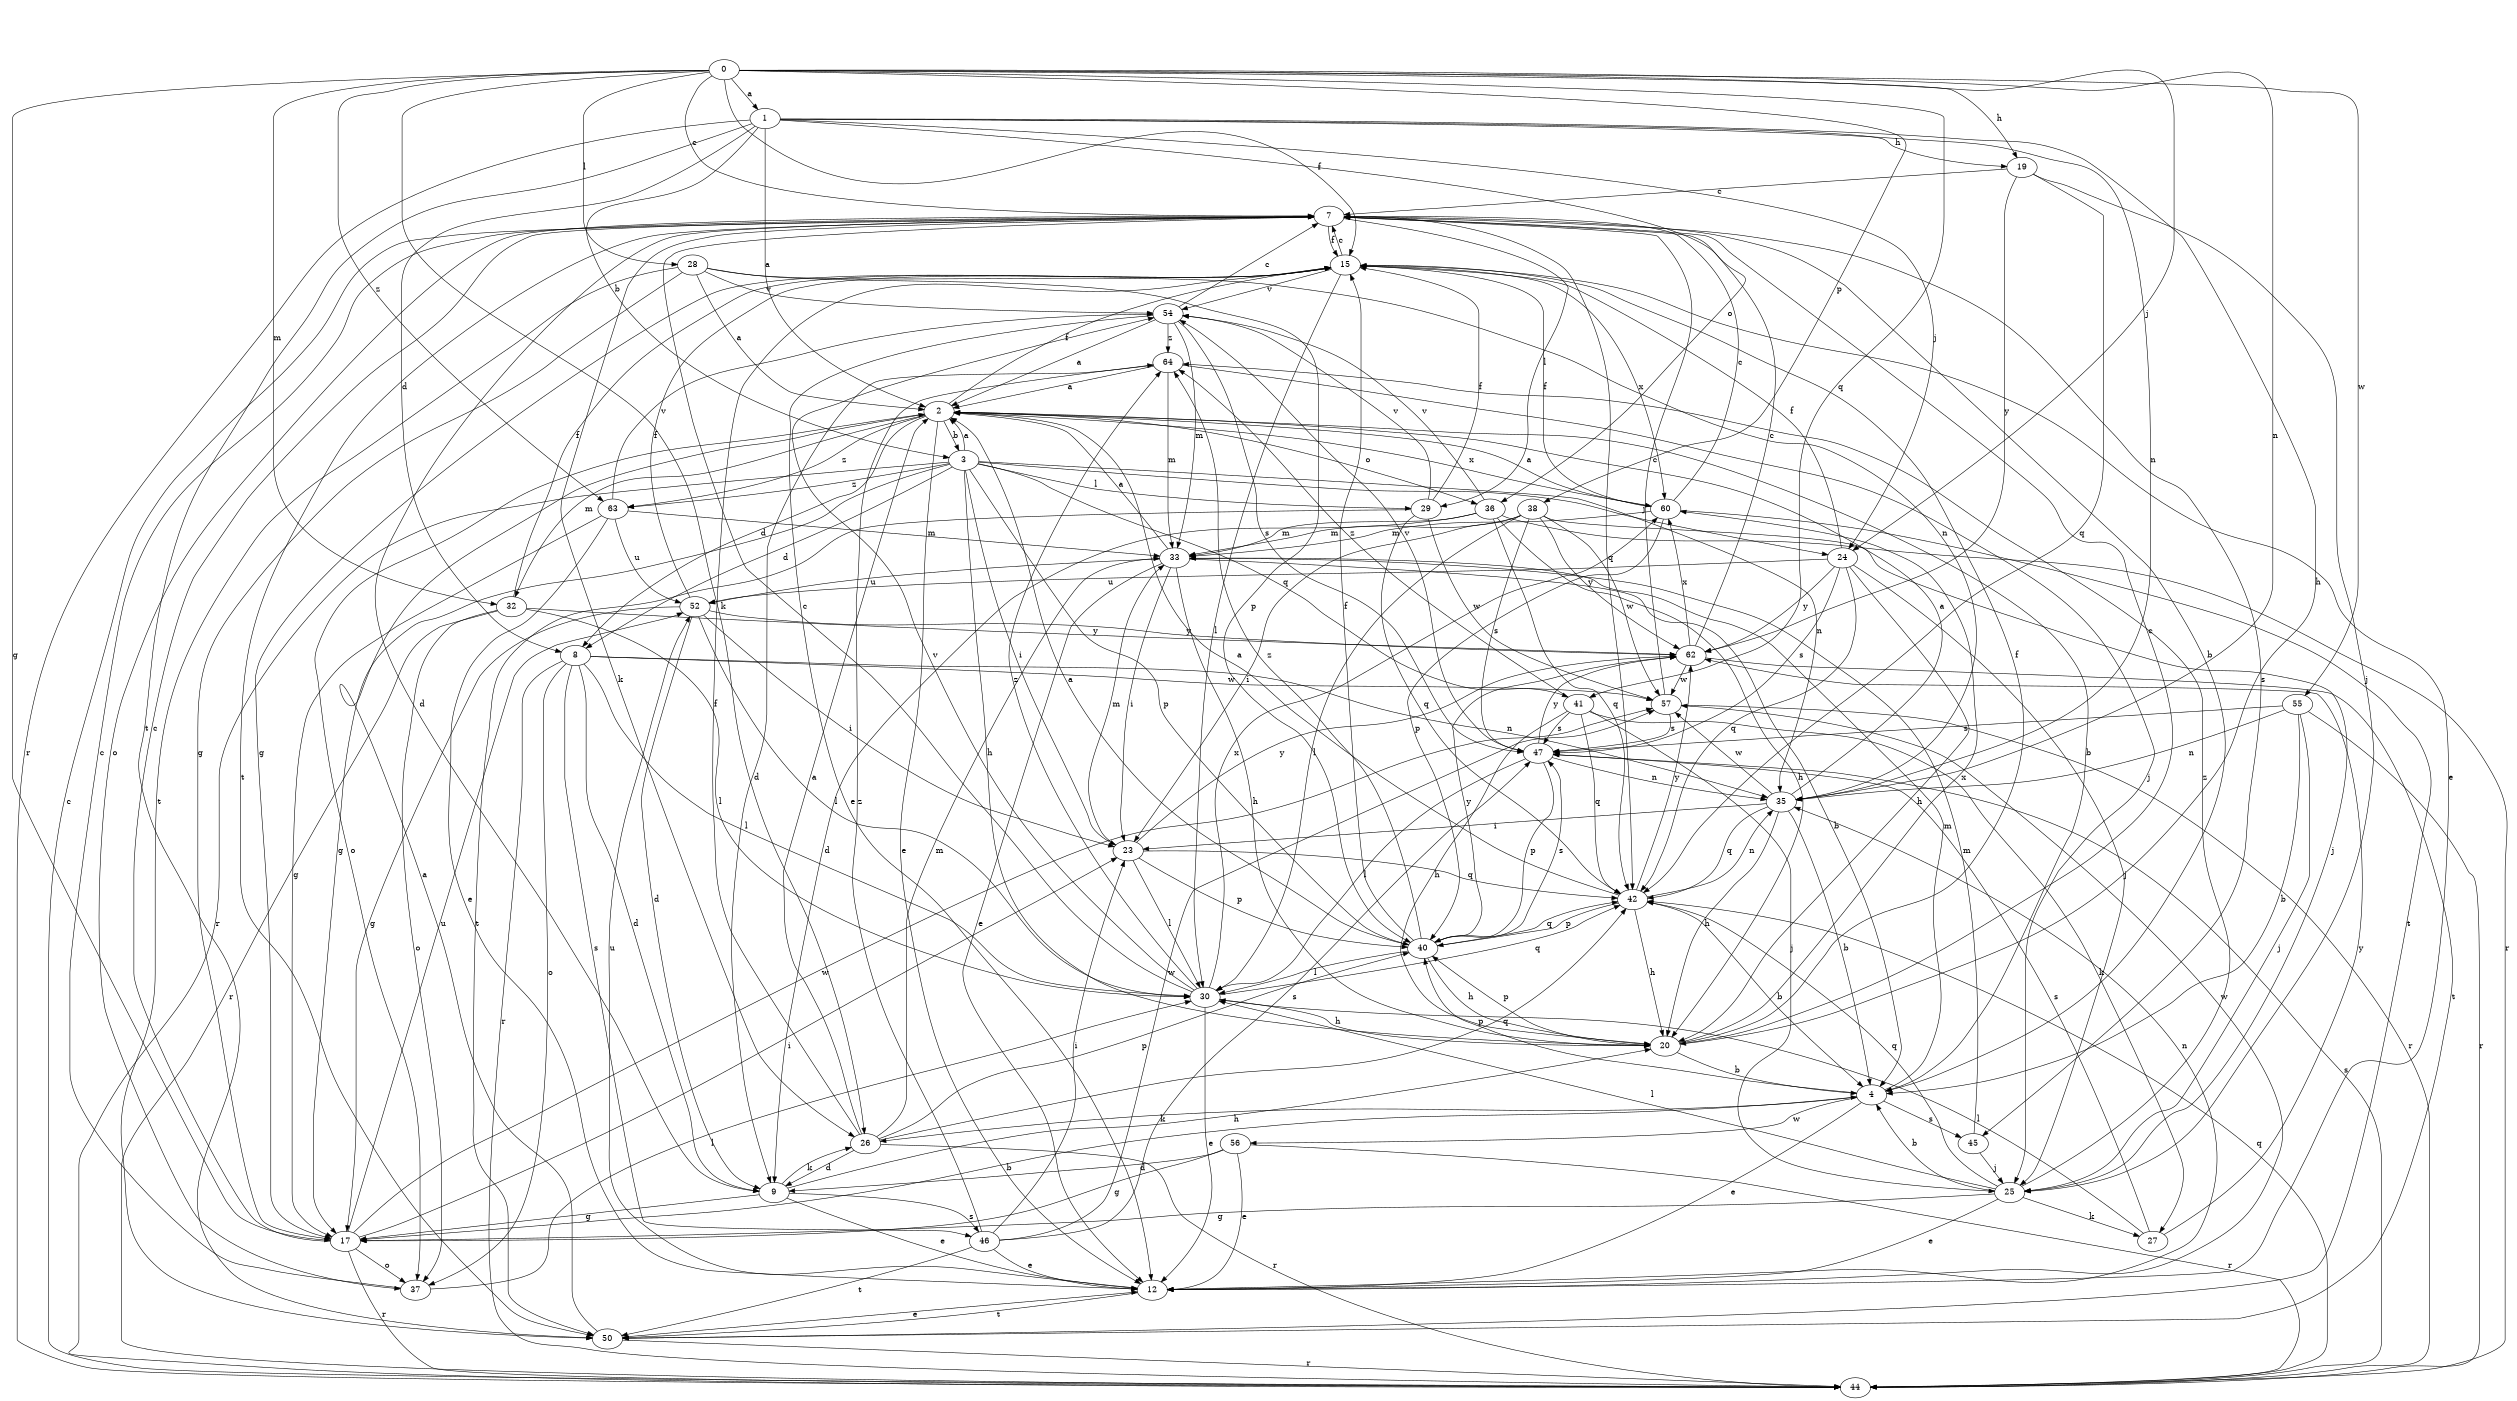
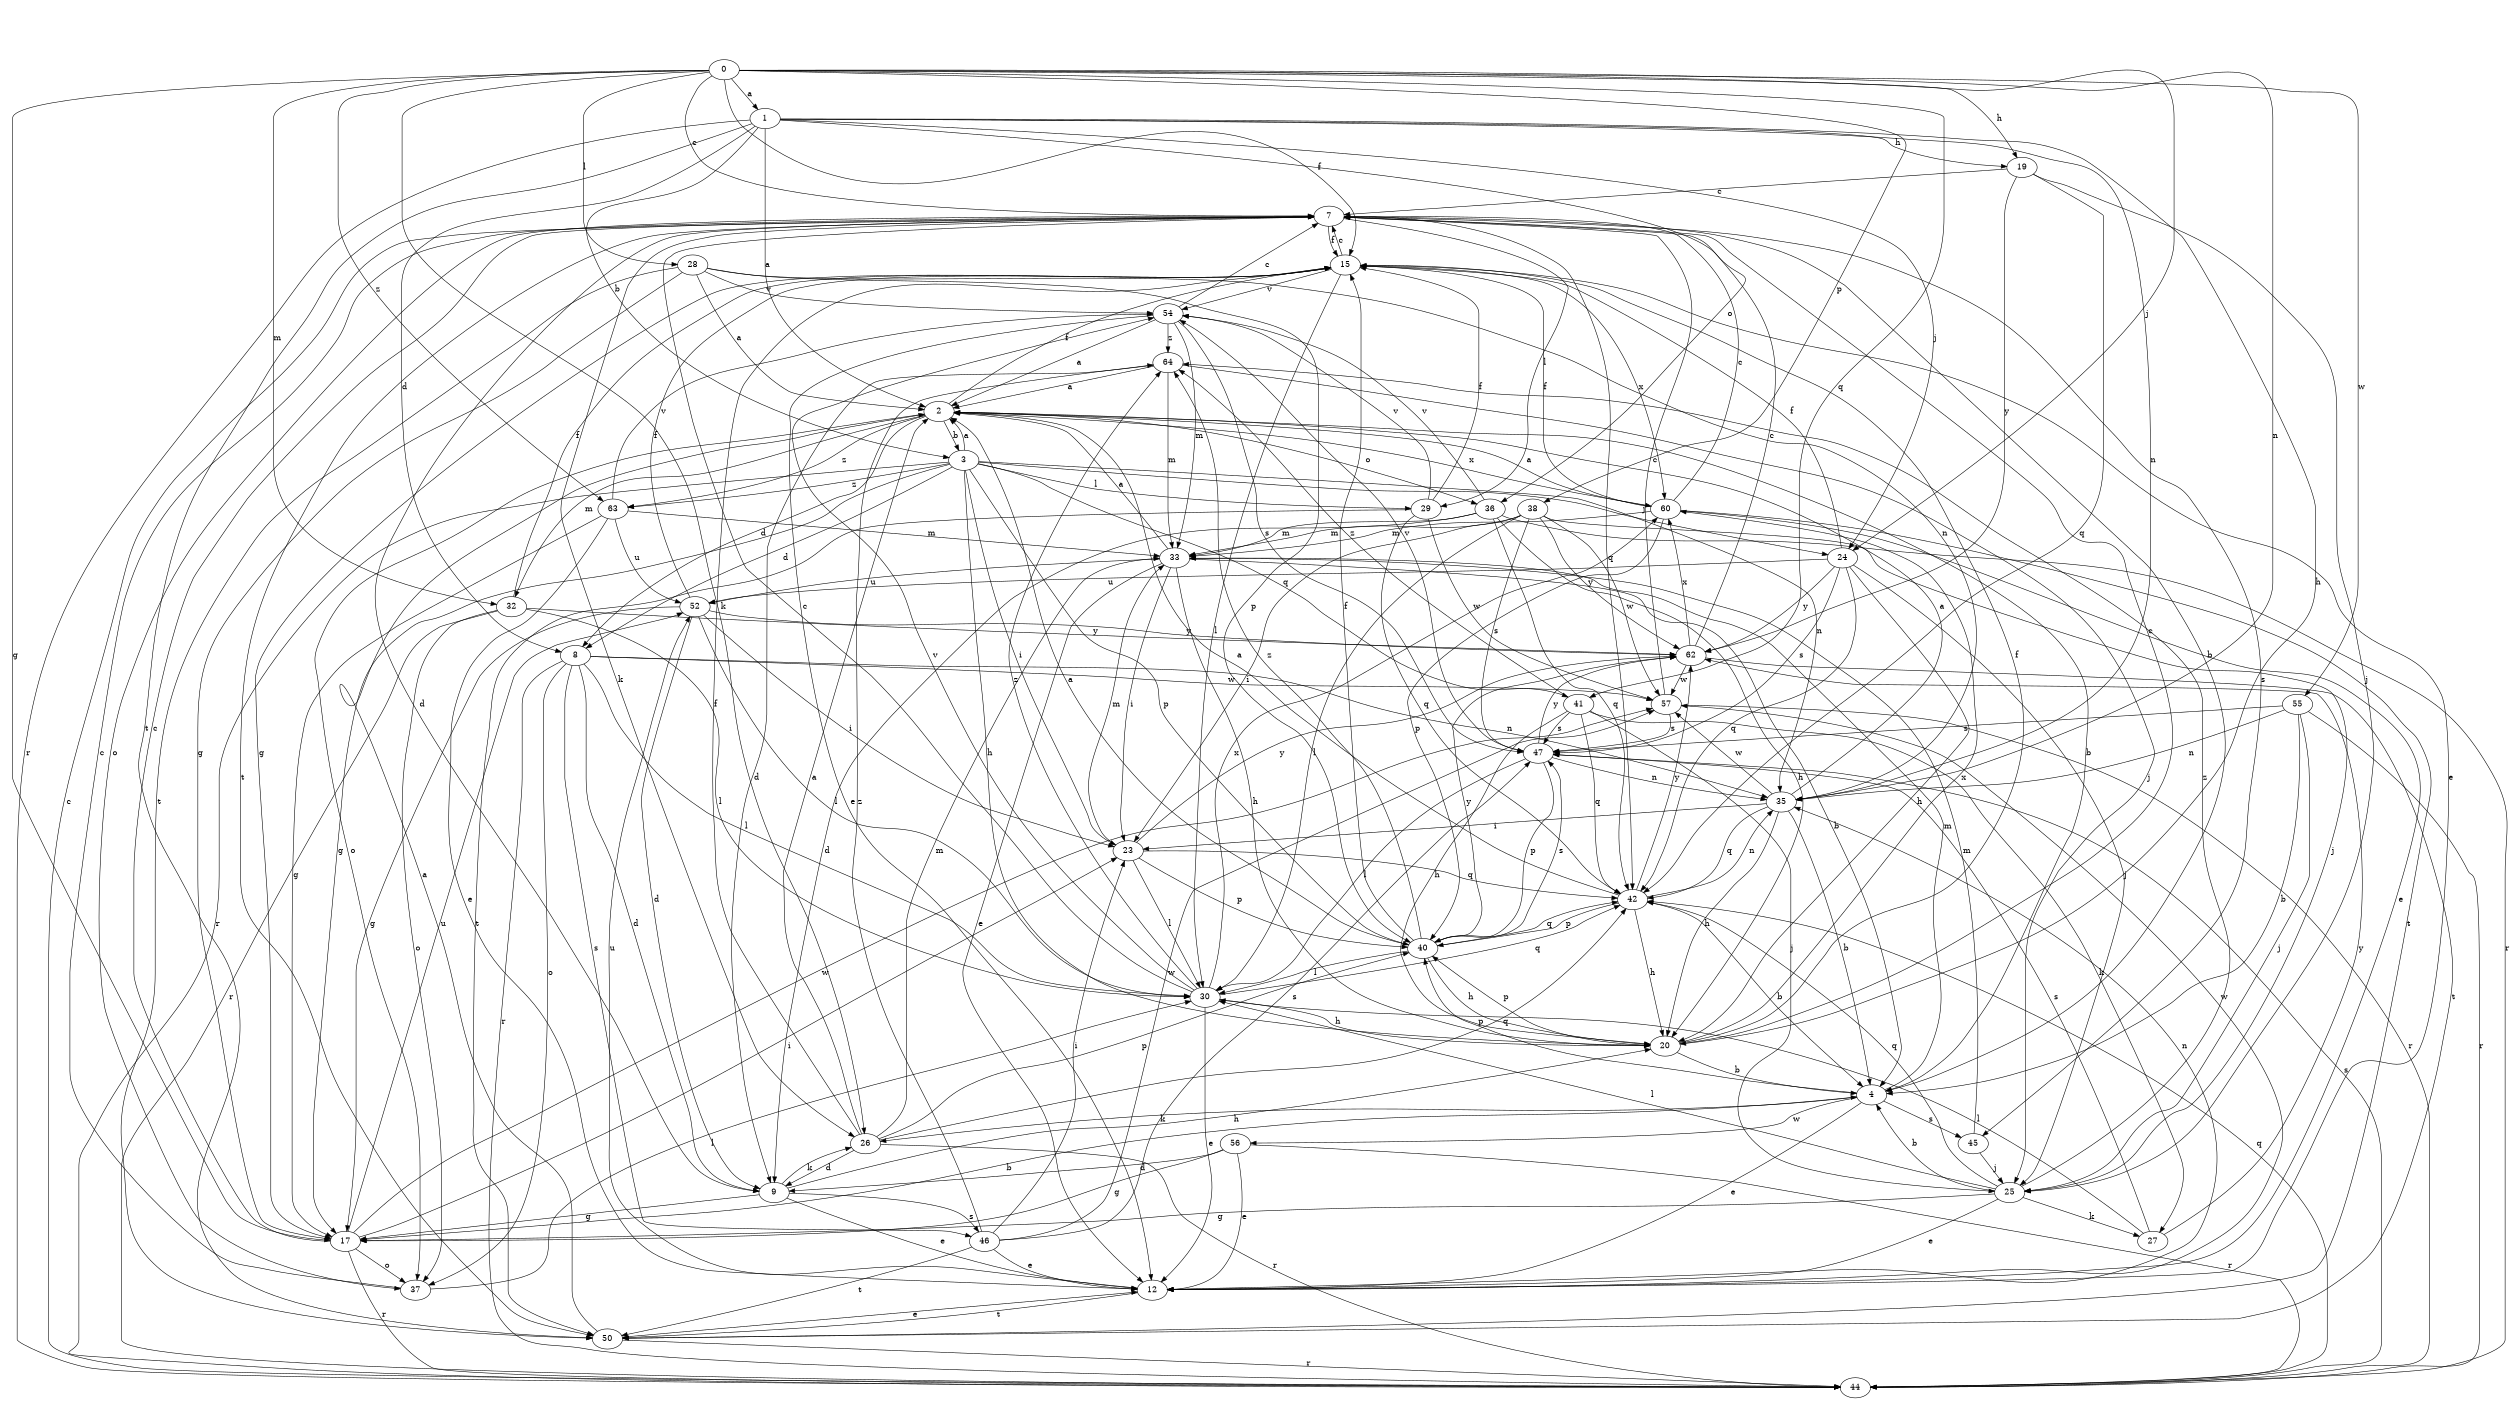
edge "2" -> "12": now "60" -> "12"
